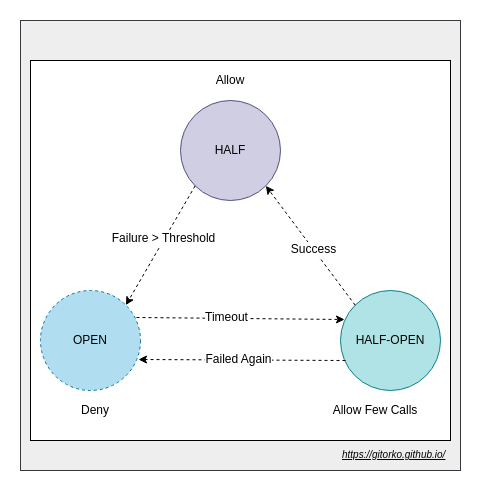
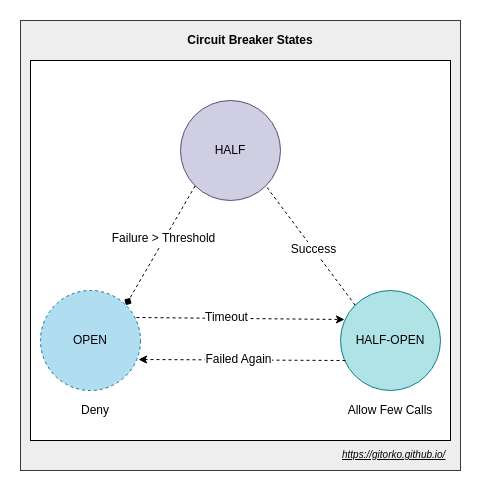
node "Circuit Breaker States": added
node "Allow": removed
edge "HALF-OPEN" -> "HALF": arrowhead classic -> none
edge "HALF" -> "OPEN": arrowhead classic -> diamond
node "Allow Few Calls": moved (376, 411) -> (391, 411)
